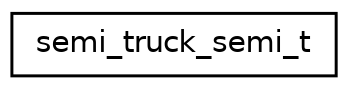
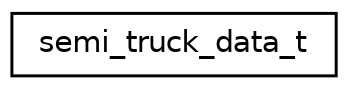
node "semi_truck_semi_t": label "semi_truck_semi_t" -> "semi_truck_data_t"
